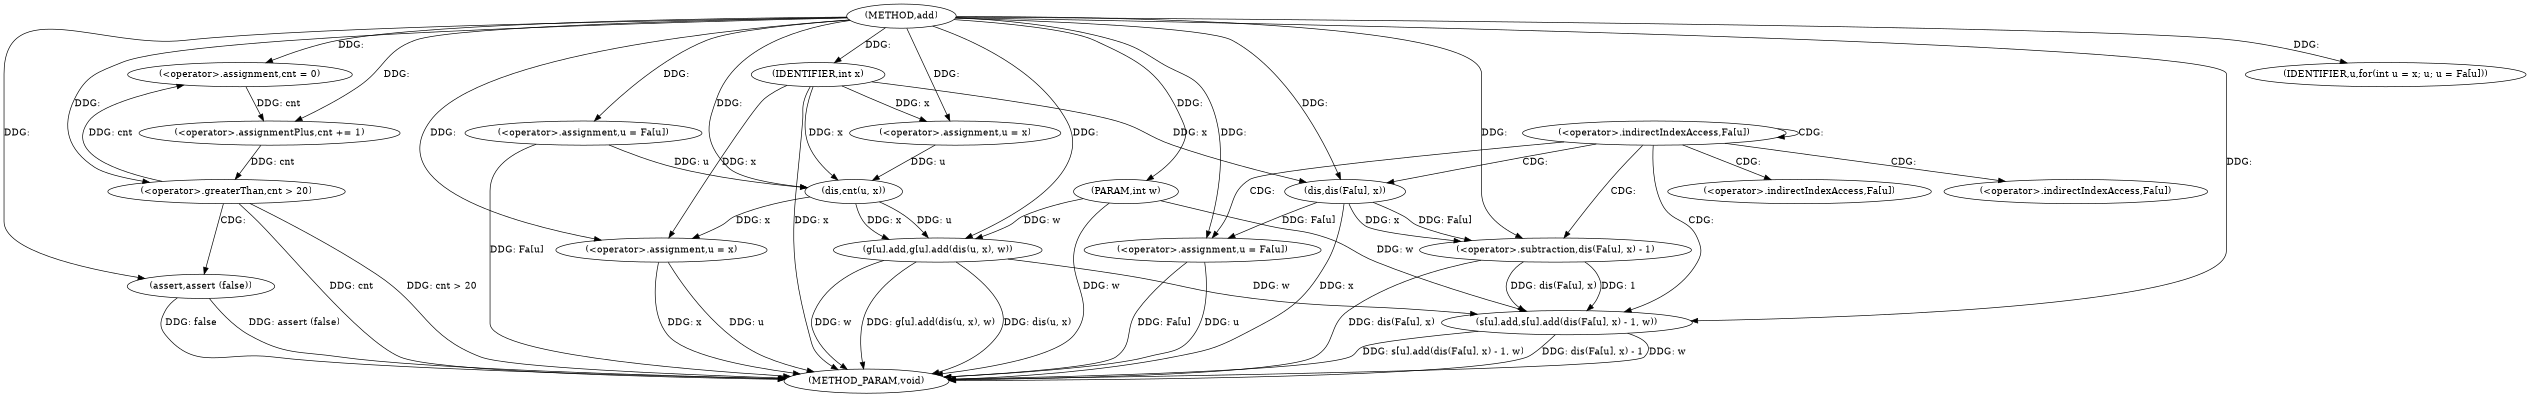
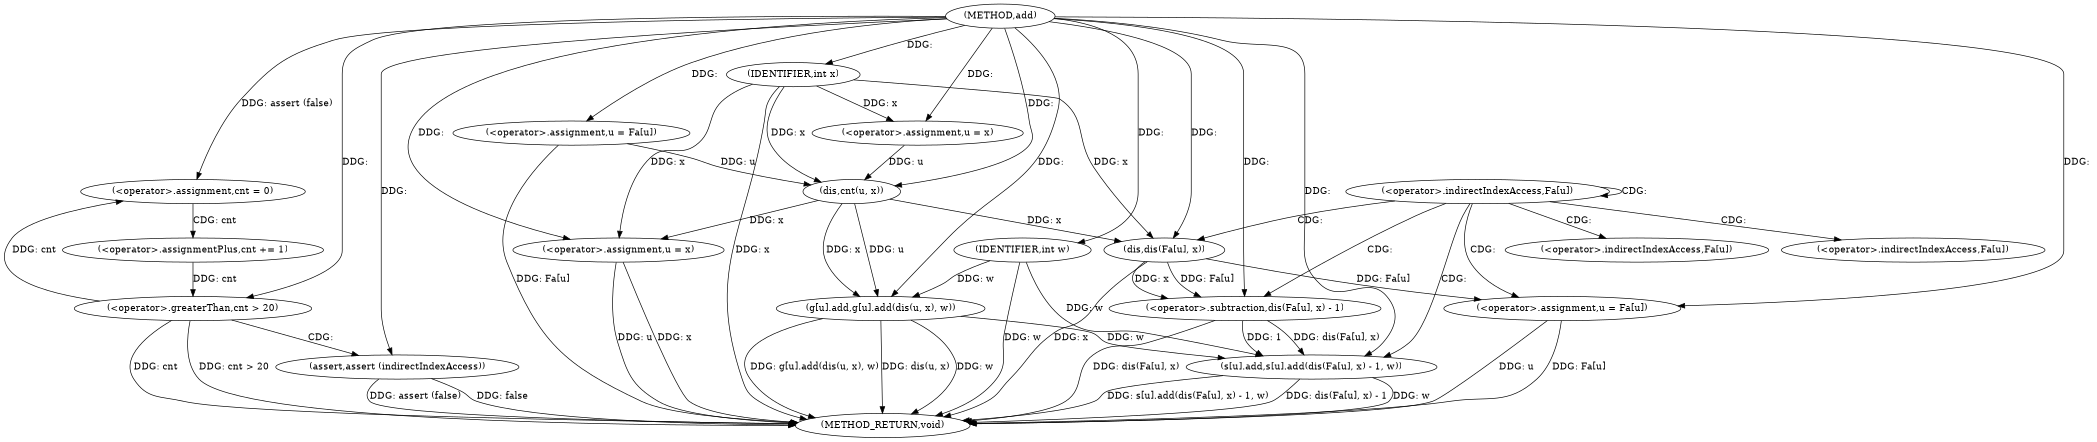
edge "(METHOD,add)" -> "(<operator>.assignmentPlus,cnt += 1)": removed, label "DDG:"
edge "(METHOD,add)" -> "(<operator>.assignment,cnt = 0)": label "DDG: " -> "DDG: assert (false)"
node "(IDENTIFIER,u,for(int u = x; u; u = Fa[u]))": removed
edge "(<operator>.assignment,cnt = 0)" -> "(<operator>.assignmentPlus,cnt += 1)": label "DDG: cnt" -> "CDG: cnt"
node "(PARAM,int w)": label "(PARAM,int w)" -> "(IDENTIFIER,int w)"
edge "(dis,cnt(u, x))" -> "(dis,dis(Fa[u], x))": added, label "DDG: x"
node "(assert,assert (false))": label "(assert,assert (false))" -> "(assert,assert (indirectIndexAccess))"
node "(METHOD_PARAM,void)": label "(METHOD_PARAM,void)" -> "(METHOD_RETURN,void)"
